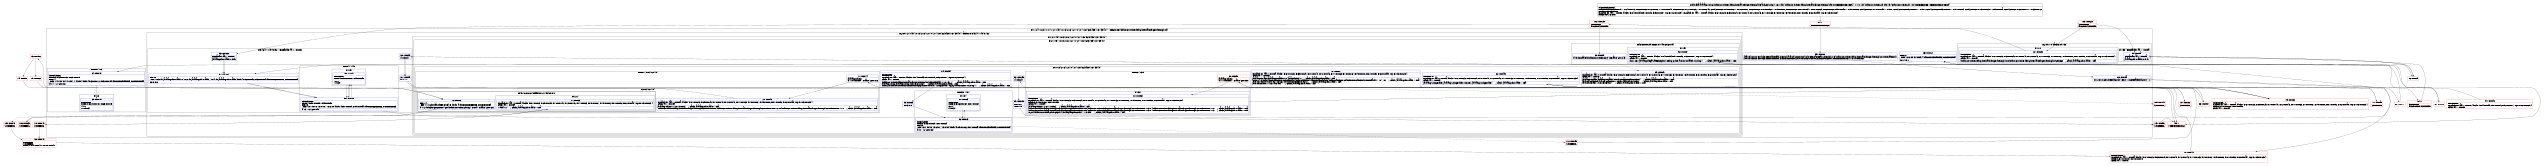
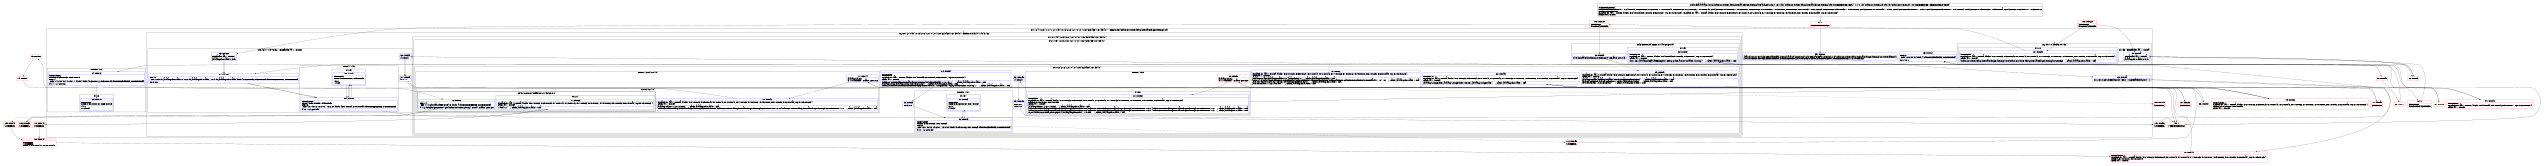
node "75: 0x0060": removed
node "90: 0x00d9": added
node "99: 0x00f0": text "r2++" -> "r3++"
node "79: 0x008c": text "LOOP_LINES" -> "LOOP_START"
